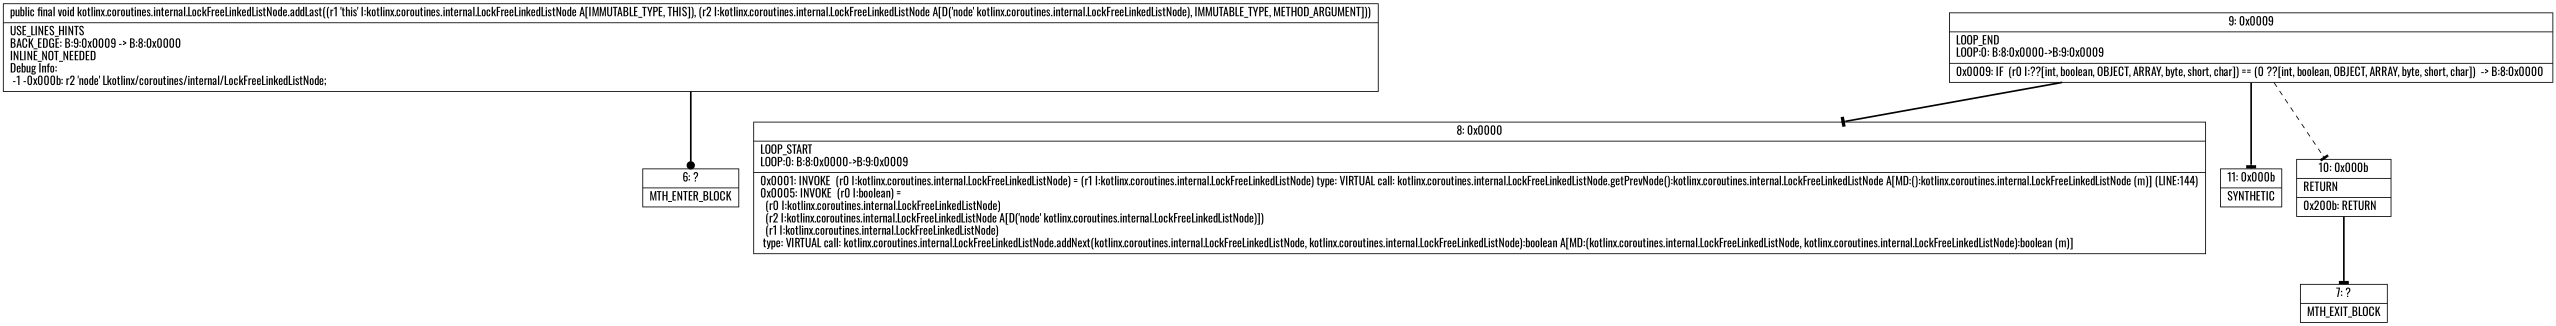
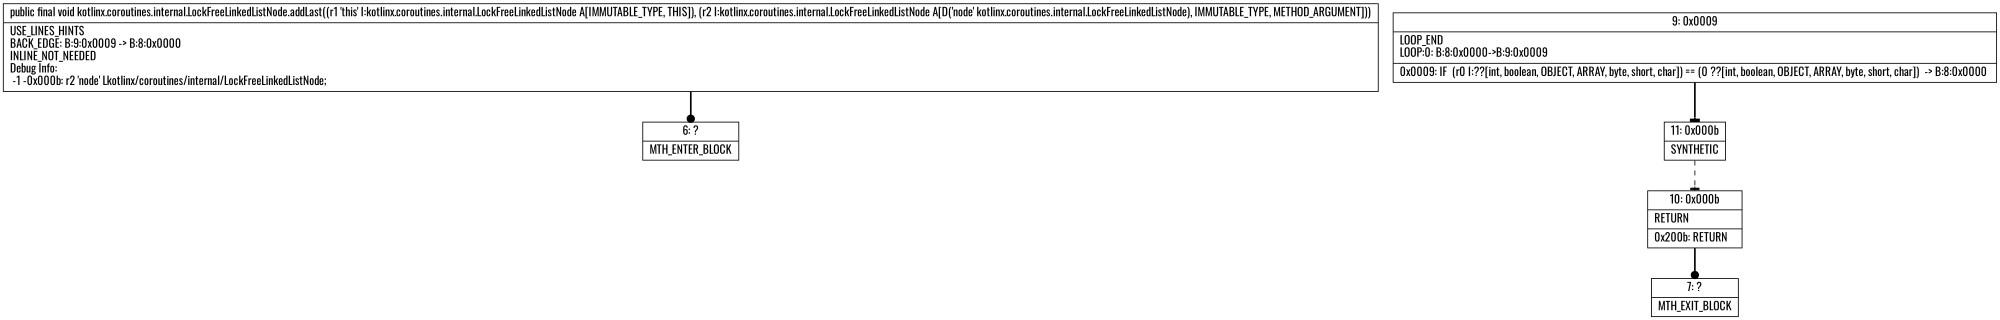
edge "9: 0x0009" -> "10: 0x000b": now "11: 0x000b" -> "10: 0x000b"
node "8: 0x0000": removed
edge "10: 0x000b" -> "7: ?": arrowhead tee -> dot
